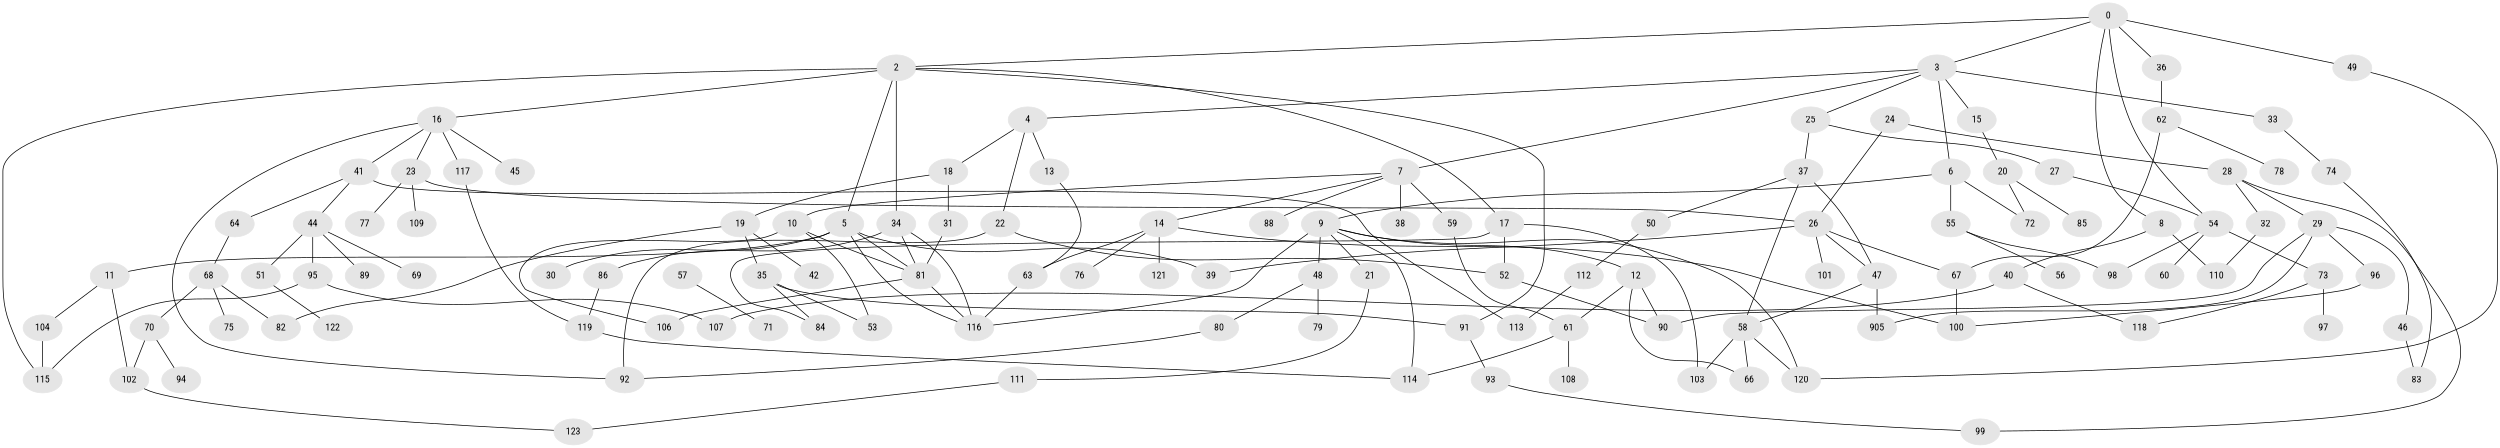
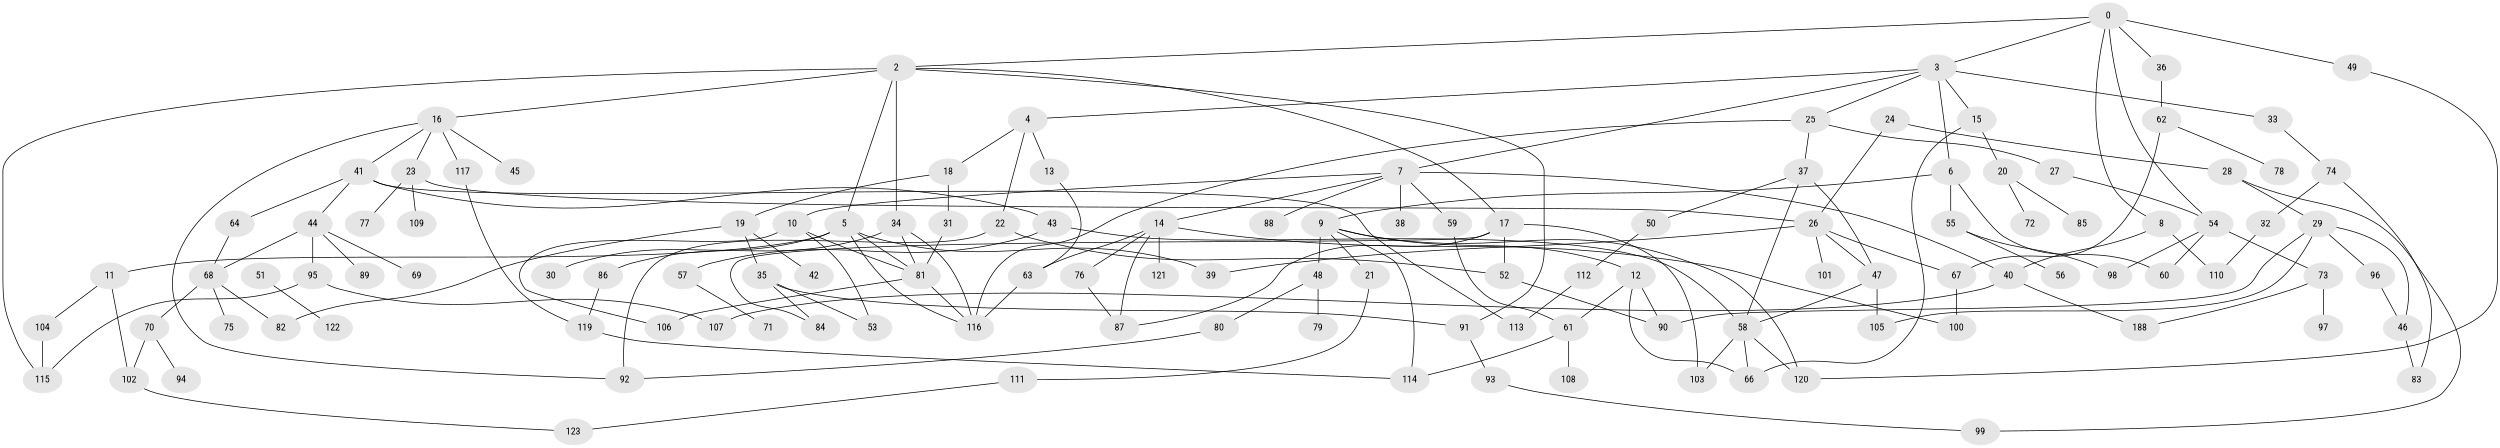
edge "7" -- "40": added
edge "6" -- "72": now "6" -- "60"
edge "28" -- "32": now "74" -- "32"
node "43": added
edge "44" -- "51": now "44" -- "68"
edge "15" -- "66": added
edge "9" -- "116": now "25" -- "116"
edge "96" -- "100": now "96" -- "46"
node "87": added
node "905": label "905" -> "105"
node "118": label "118" -> "188"
